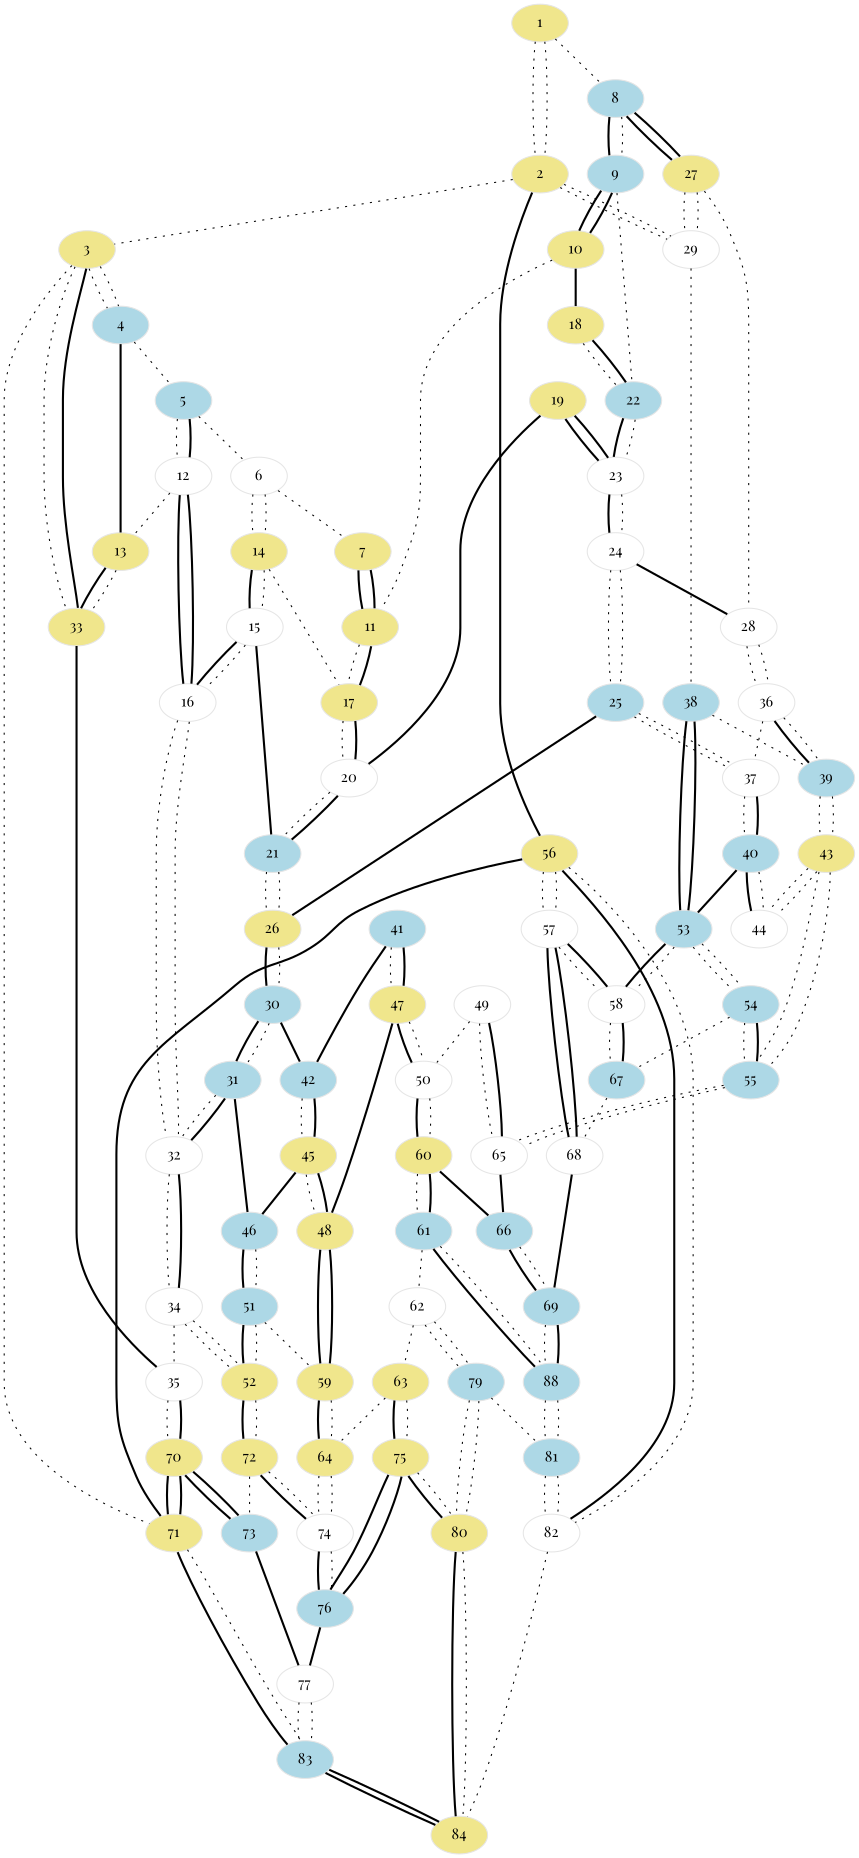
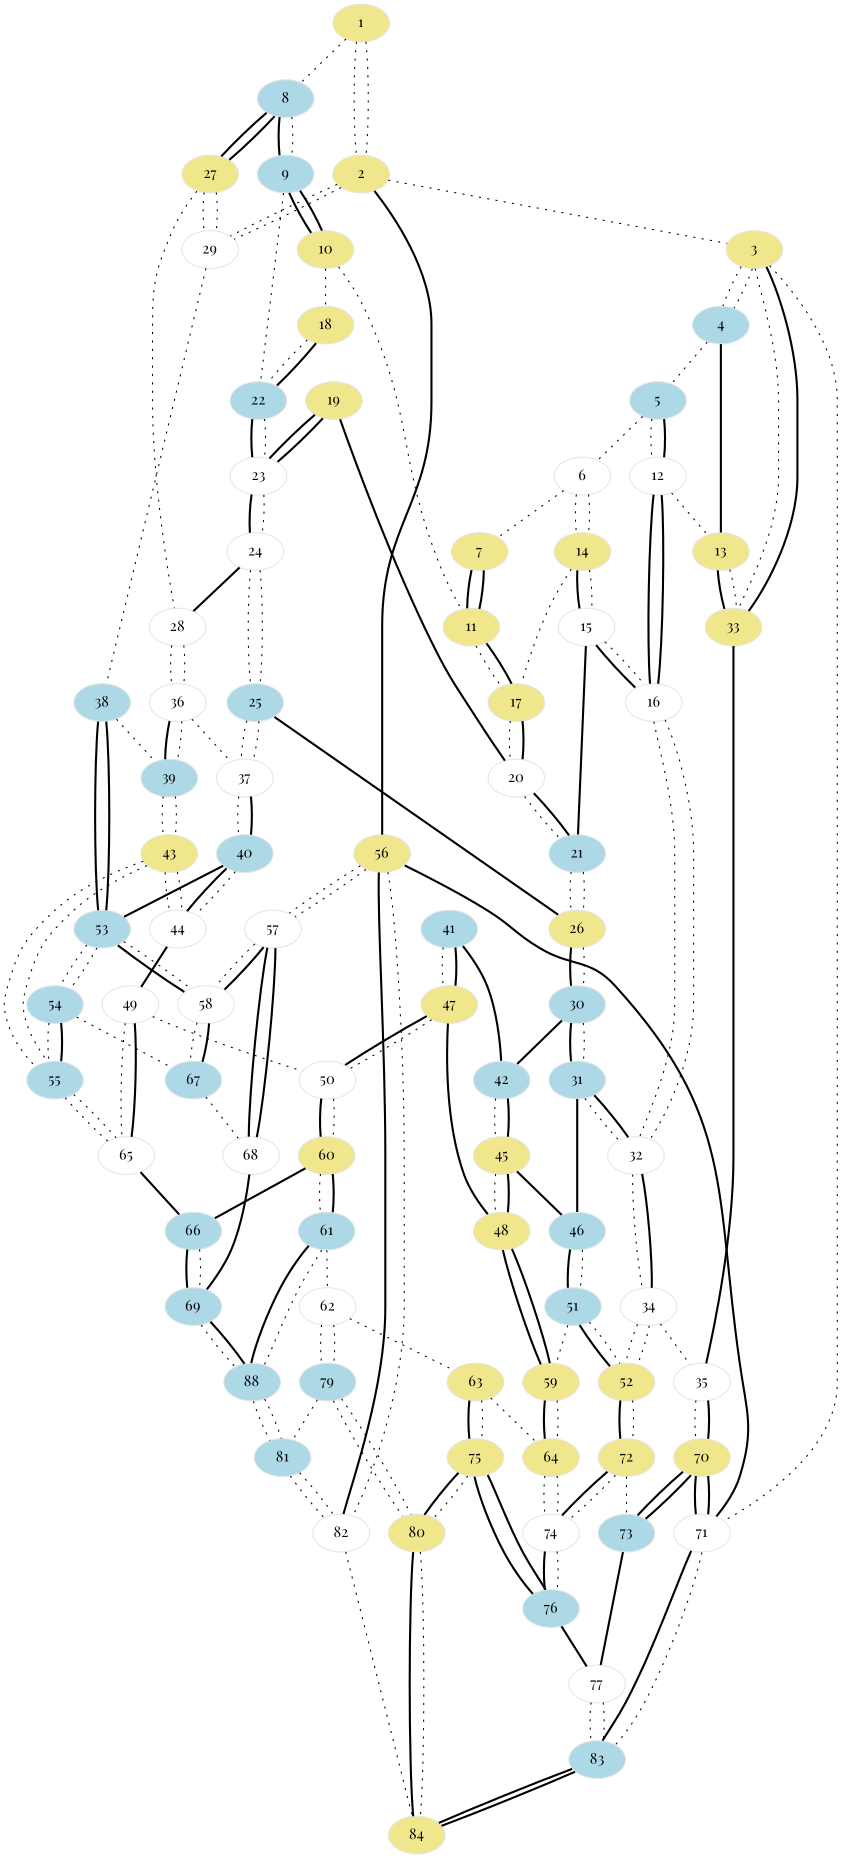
edge "10" -- "18": style bold -> dotted
edge "44" -- "49": added
node "71": fillcolor khaki -> white
